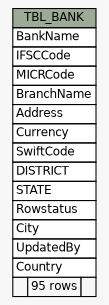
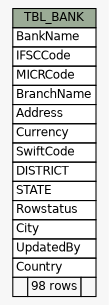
node "TBL_BANK": text "95 rows" -> "98 rows"
